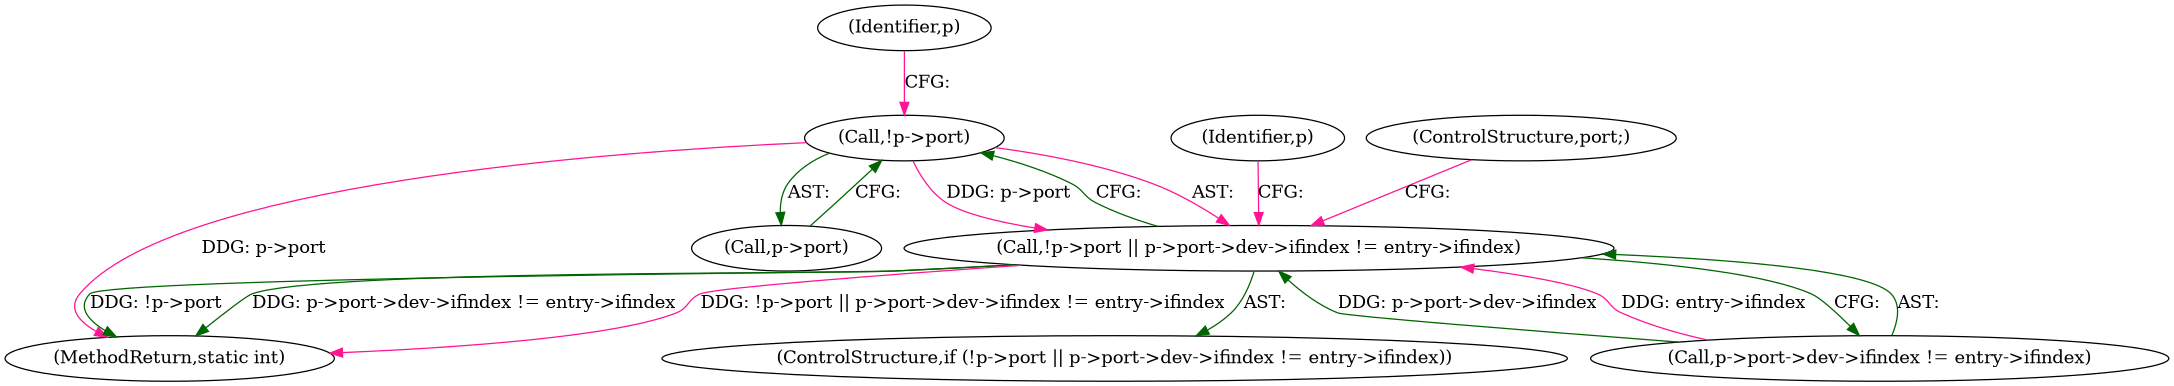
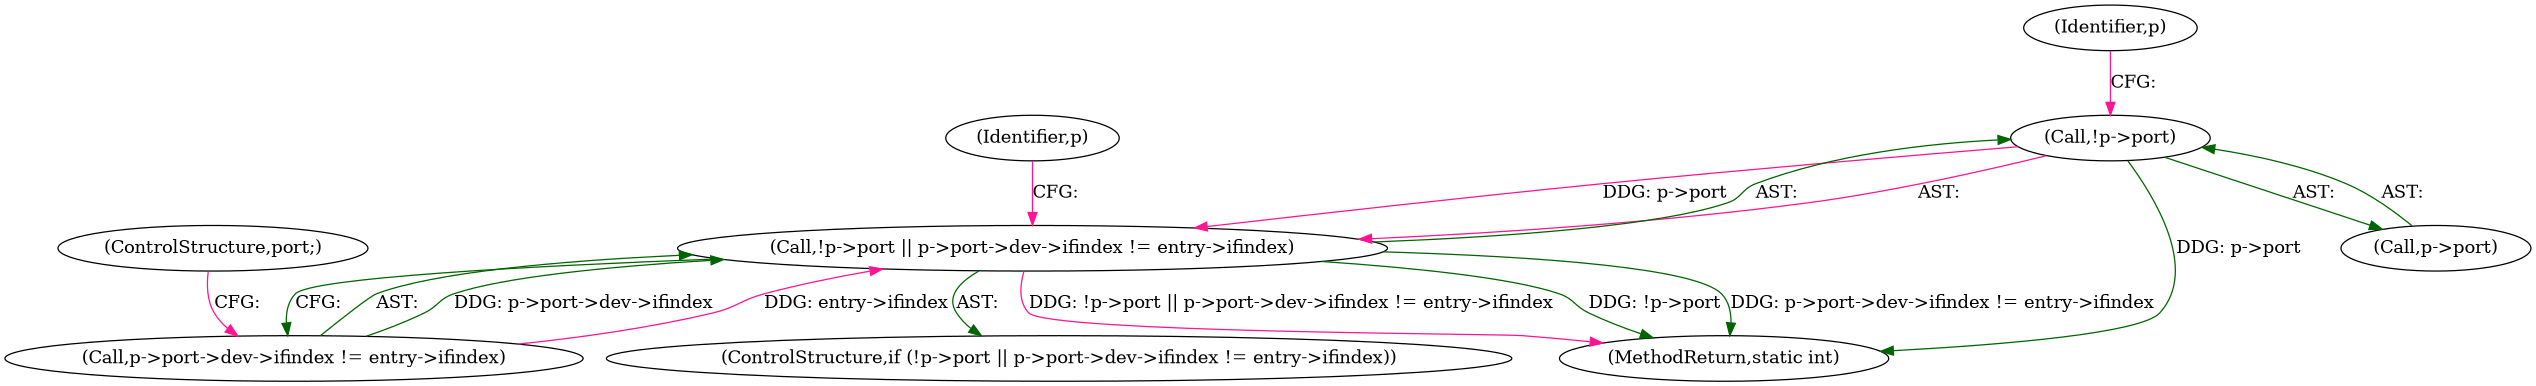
edge "(Call,!p->port)" -> "(MethodReturn,static int)": color deeppink -> darkgreen
edge "(ControlStructure,port;)" -> "(Call,!p->port || p->port->dev->ifindex != entry->ifindex)": now "(ControlStructure,port;)" -> "(Call,p->port->dev->ifindex != entry->ifindex)"
edge "(Call,p->port)" -> "(Call,!p->port)": label "CFG: " -> "AST: "
edge "(Call,!p->port || p->port->dev->ifindex != entry->ifindex)" -> "(Call,!p->port)": label "CFG: " -> "AST: "
